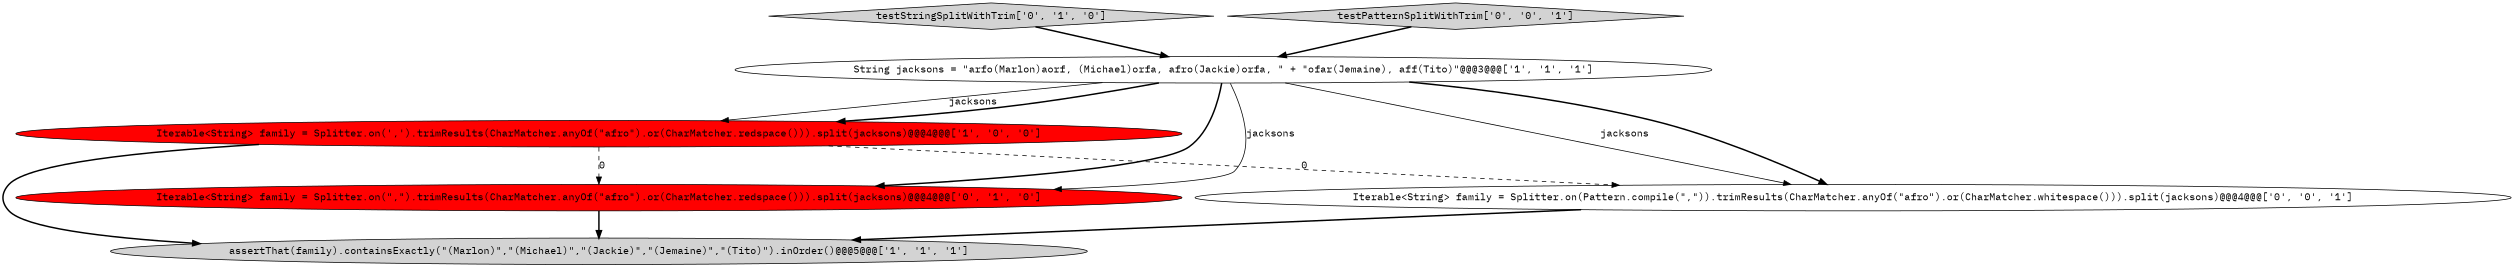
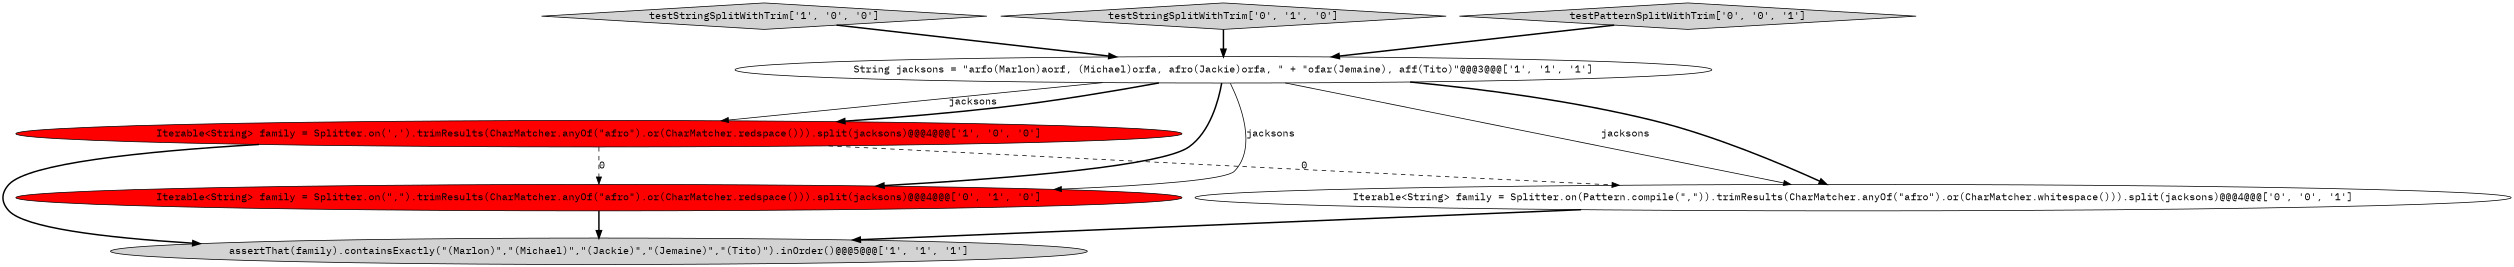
node "testStringSplitWithTrim['1', '0', '0']": added
